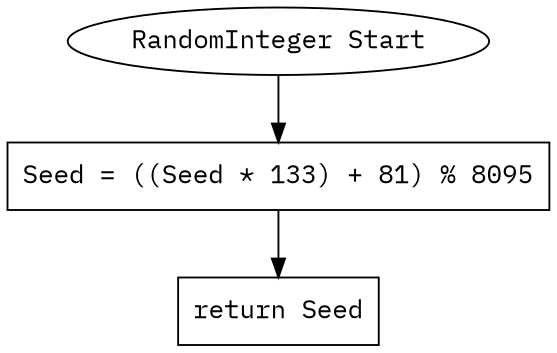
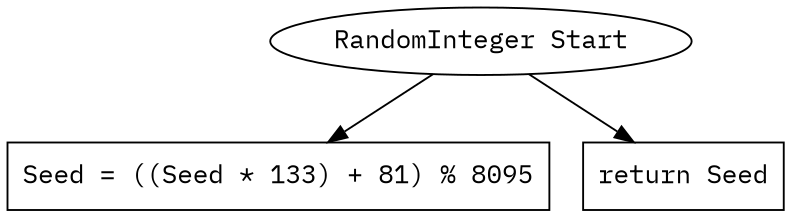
edge "Seed = ((Seed * 133) + 81) % 8095" -> "return Seed": now "RandomInteger Start" -> "return Seed"
